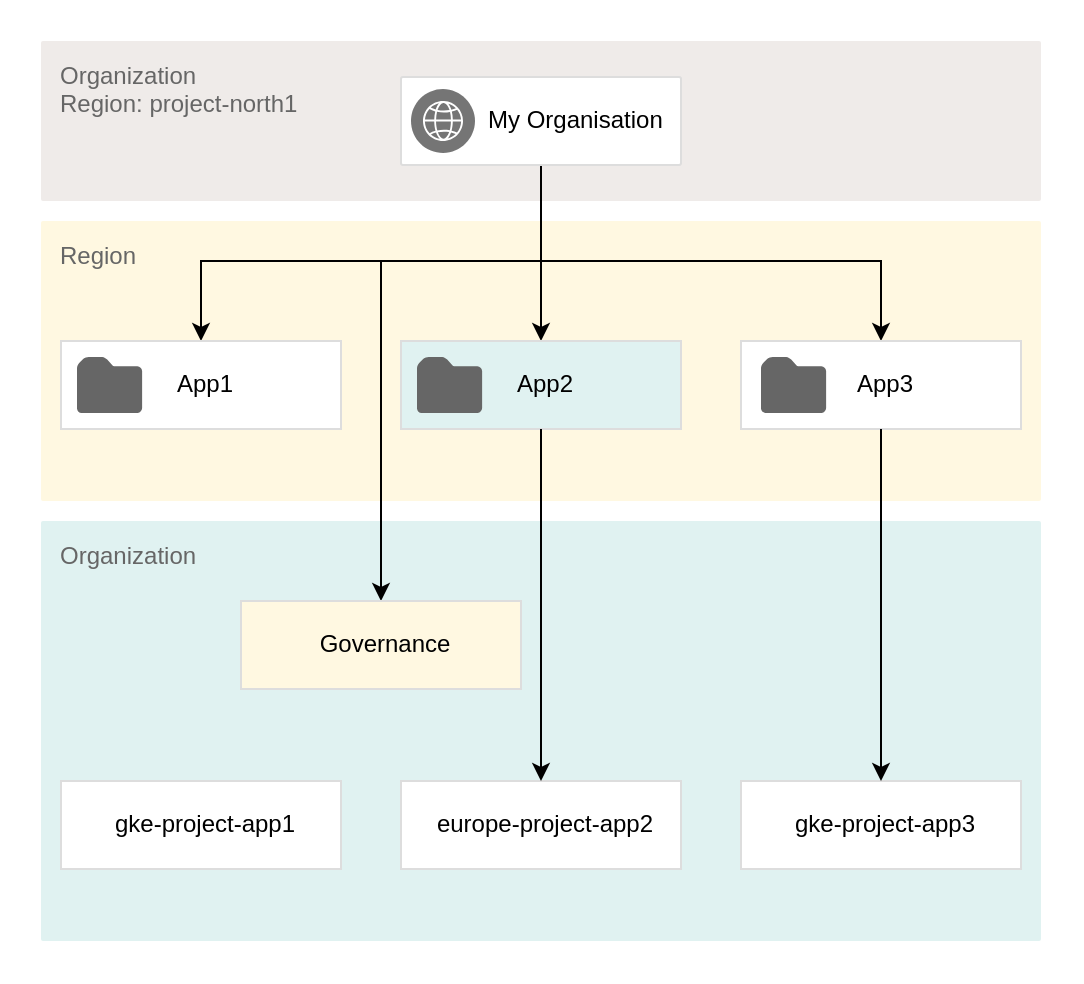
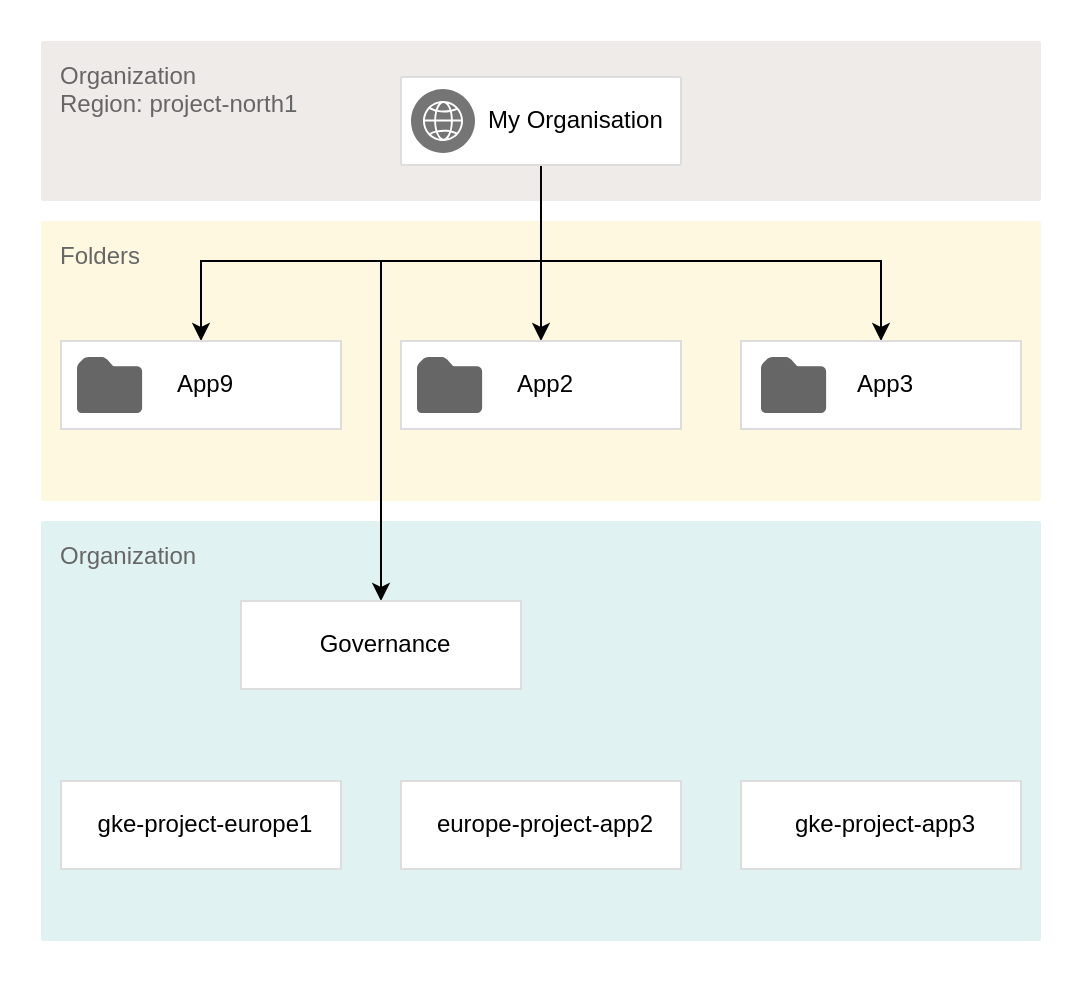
node "Region": label "Region" -> "Folders"
node "App1": label "App1" -> "App9"
node "App2": fillcolor #e0f2f1 -> #ffffff
edge "App2" -> "europe-project-app2": removed
edge "App3" -> "gke-project-app3": removed
node "Governance": fillcolor #fff8e1 -> #ffffff
node "gke-project-app1": label "gke-project-app1" -> "gke-project-europe1"
